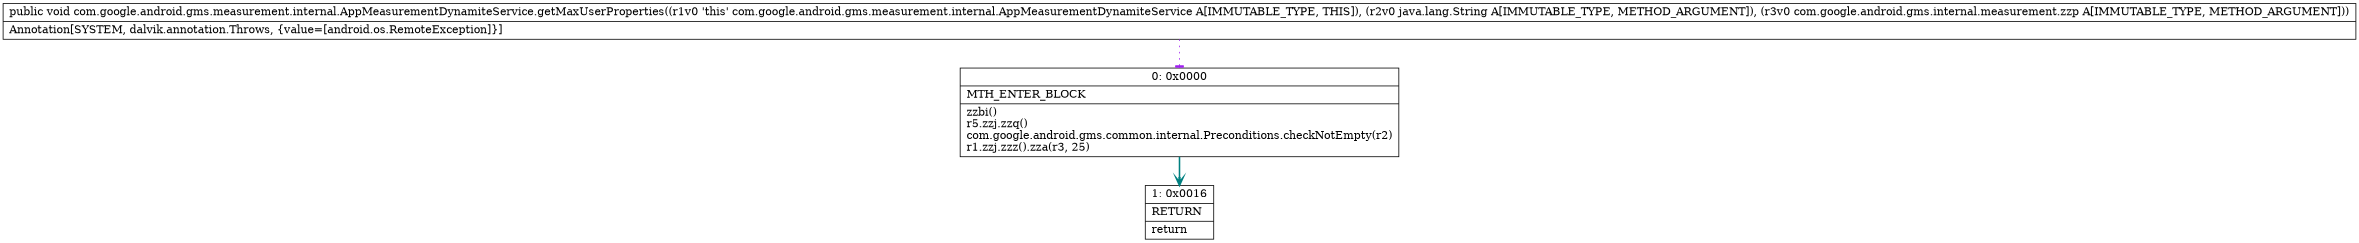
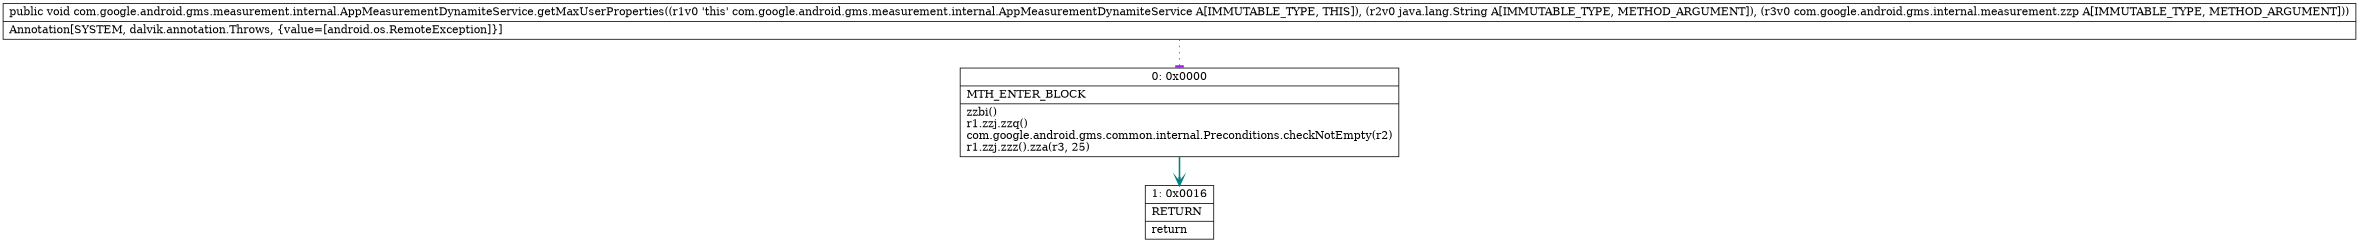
node "0: 0x0000": text "r5.zzj.zzq()" -> "r1.zzj.zzq()"
